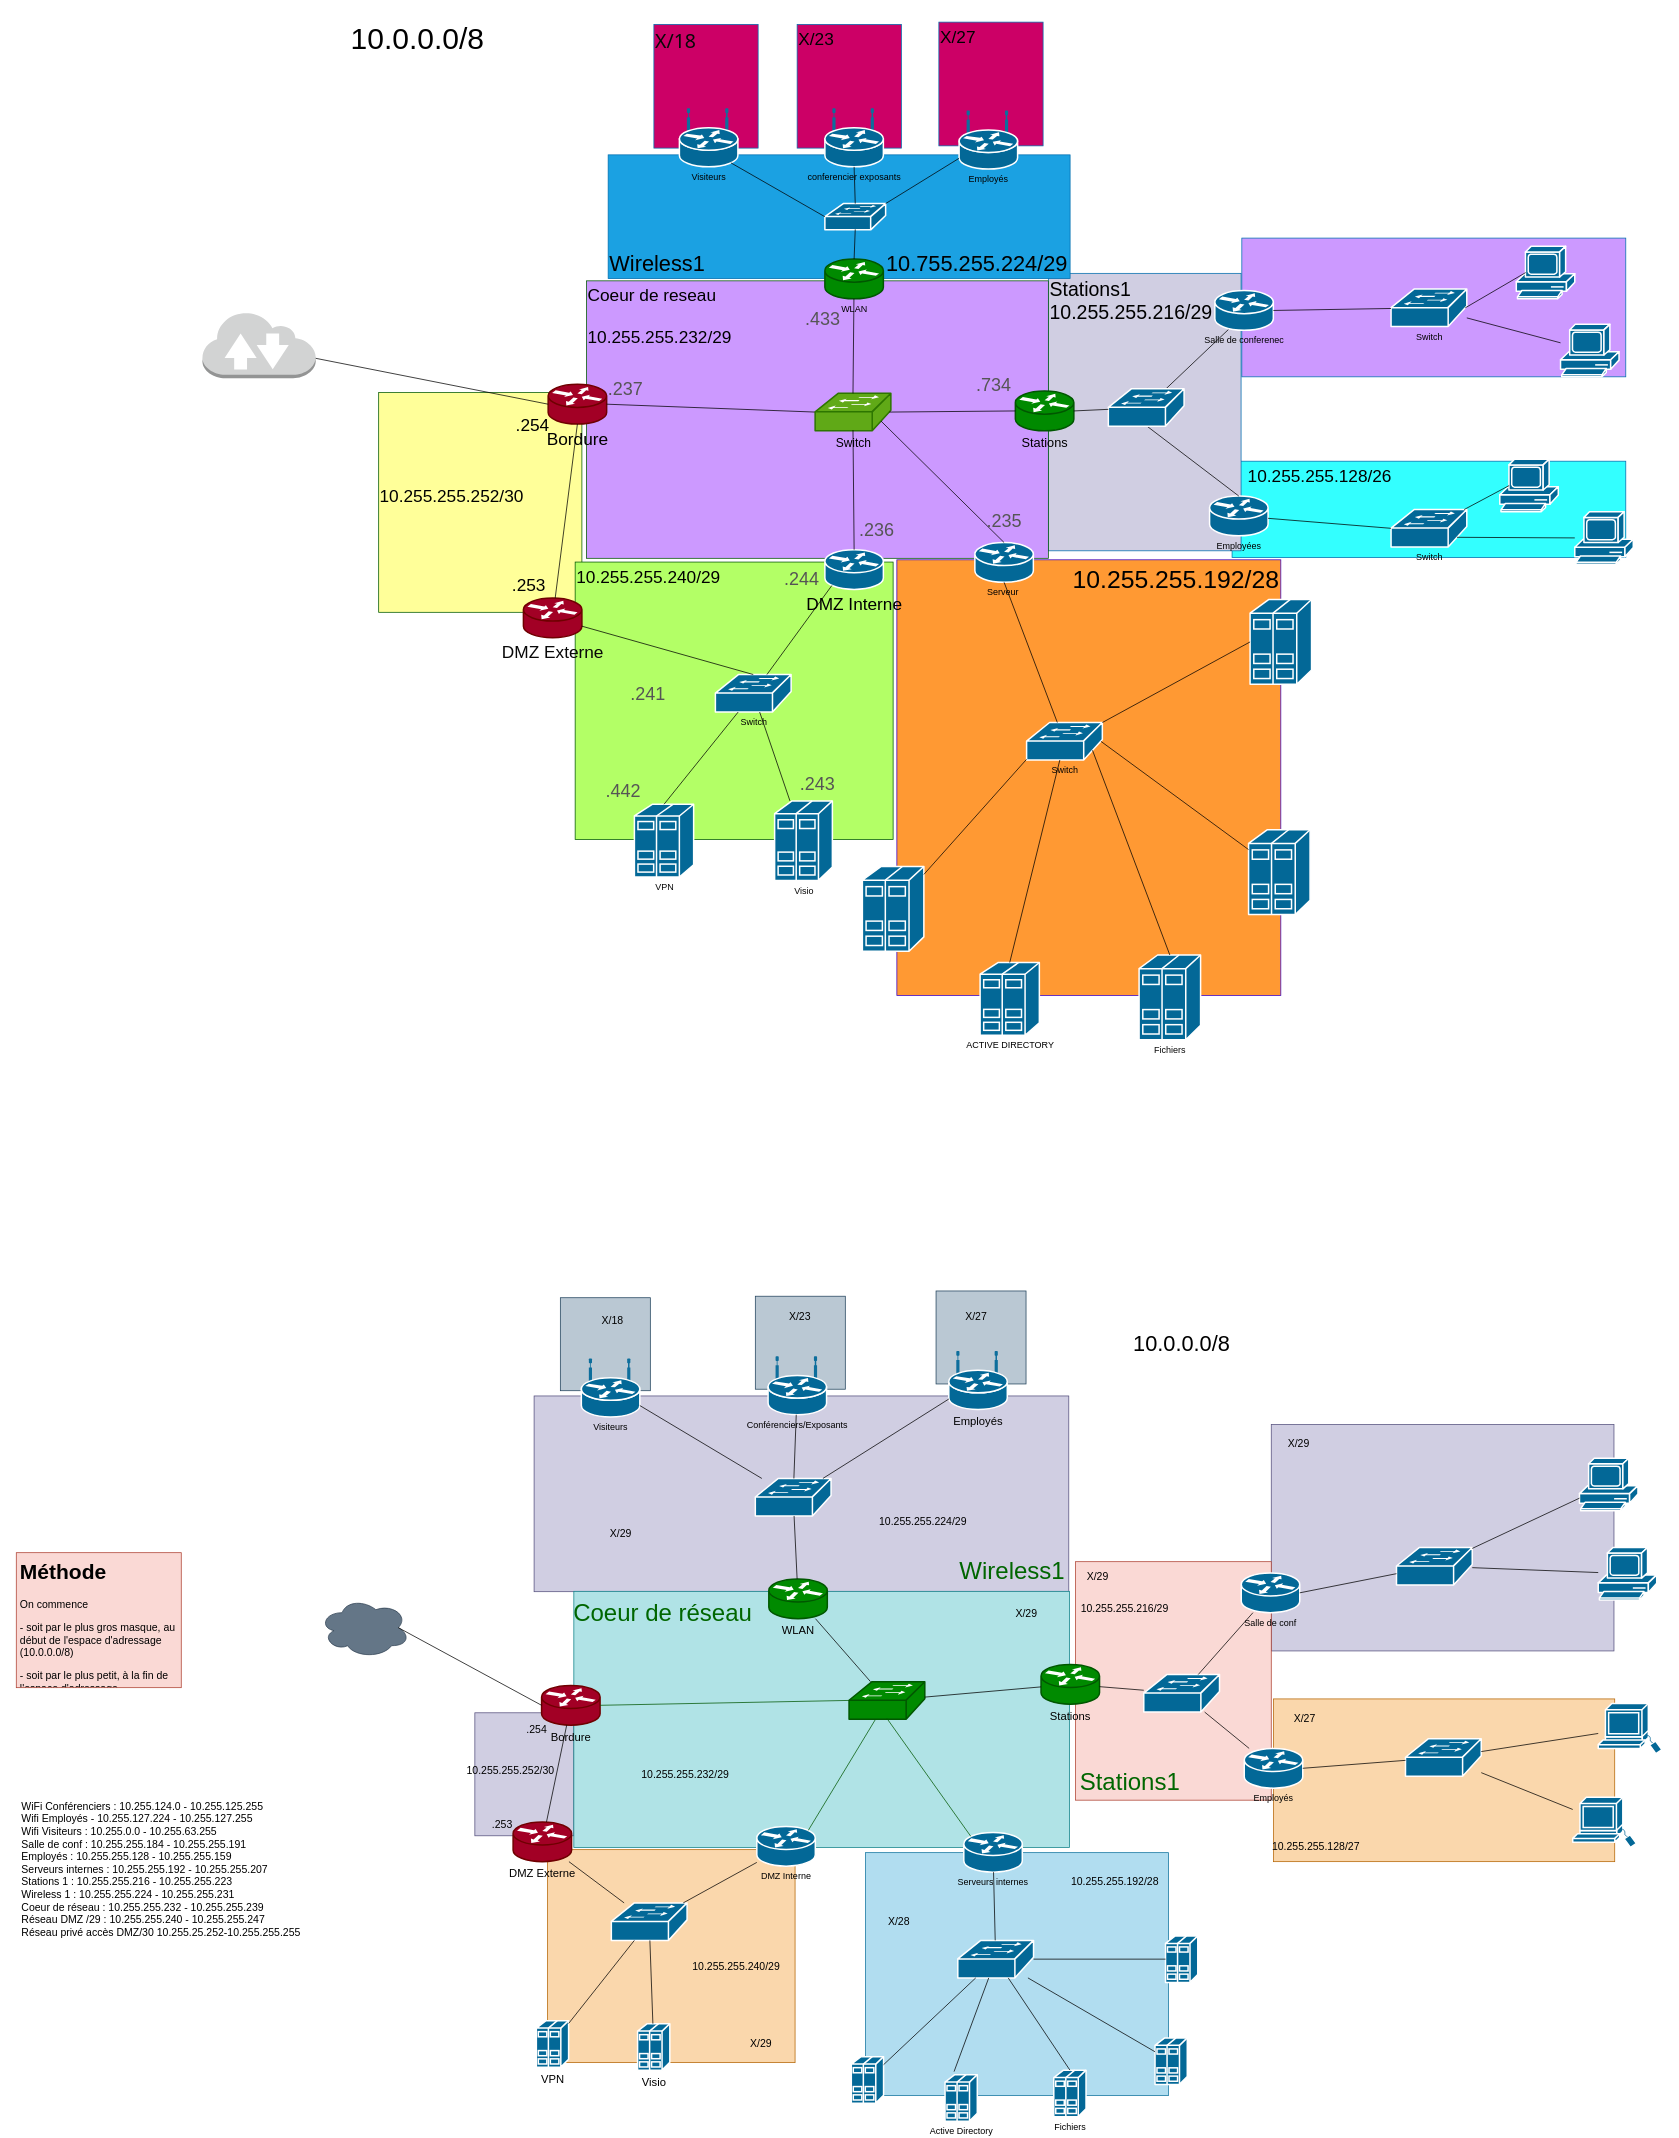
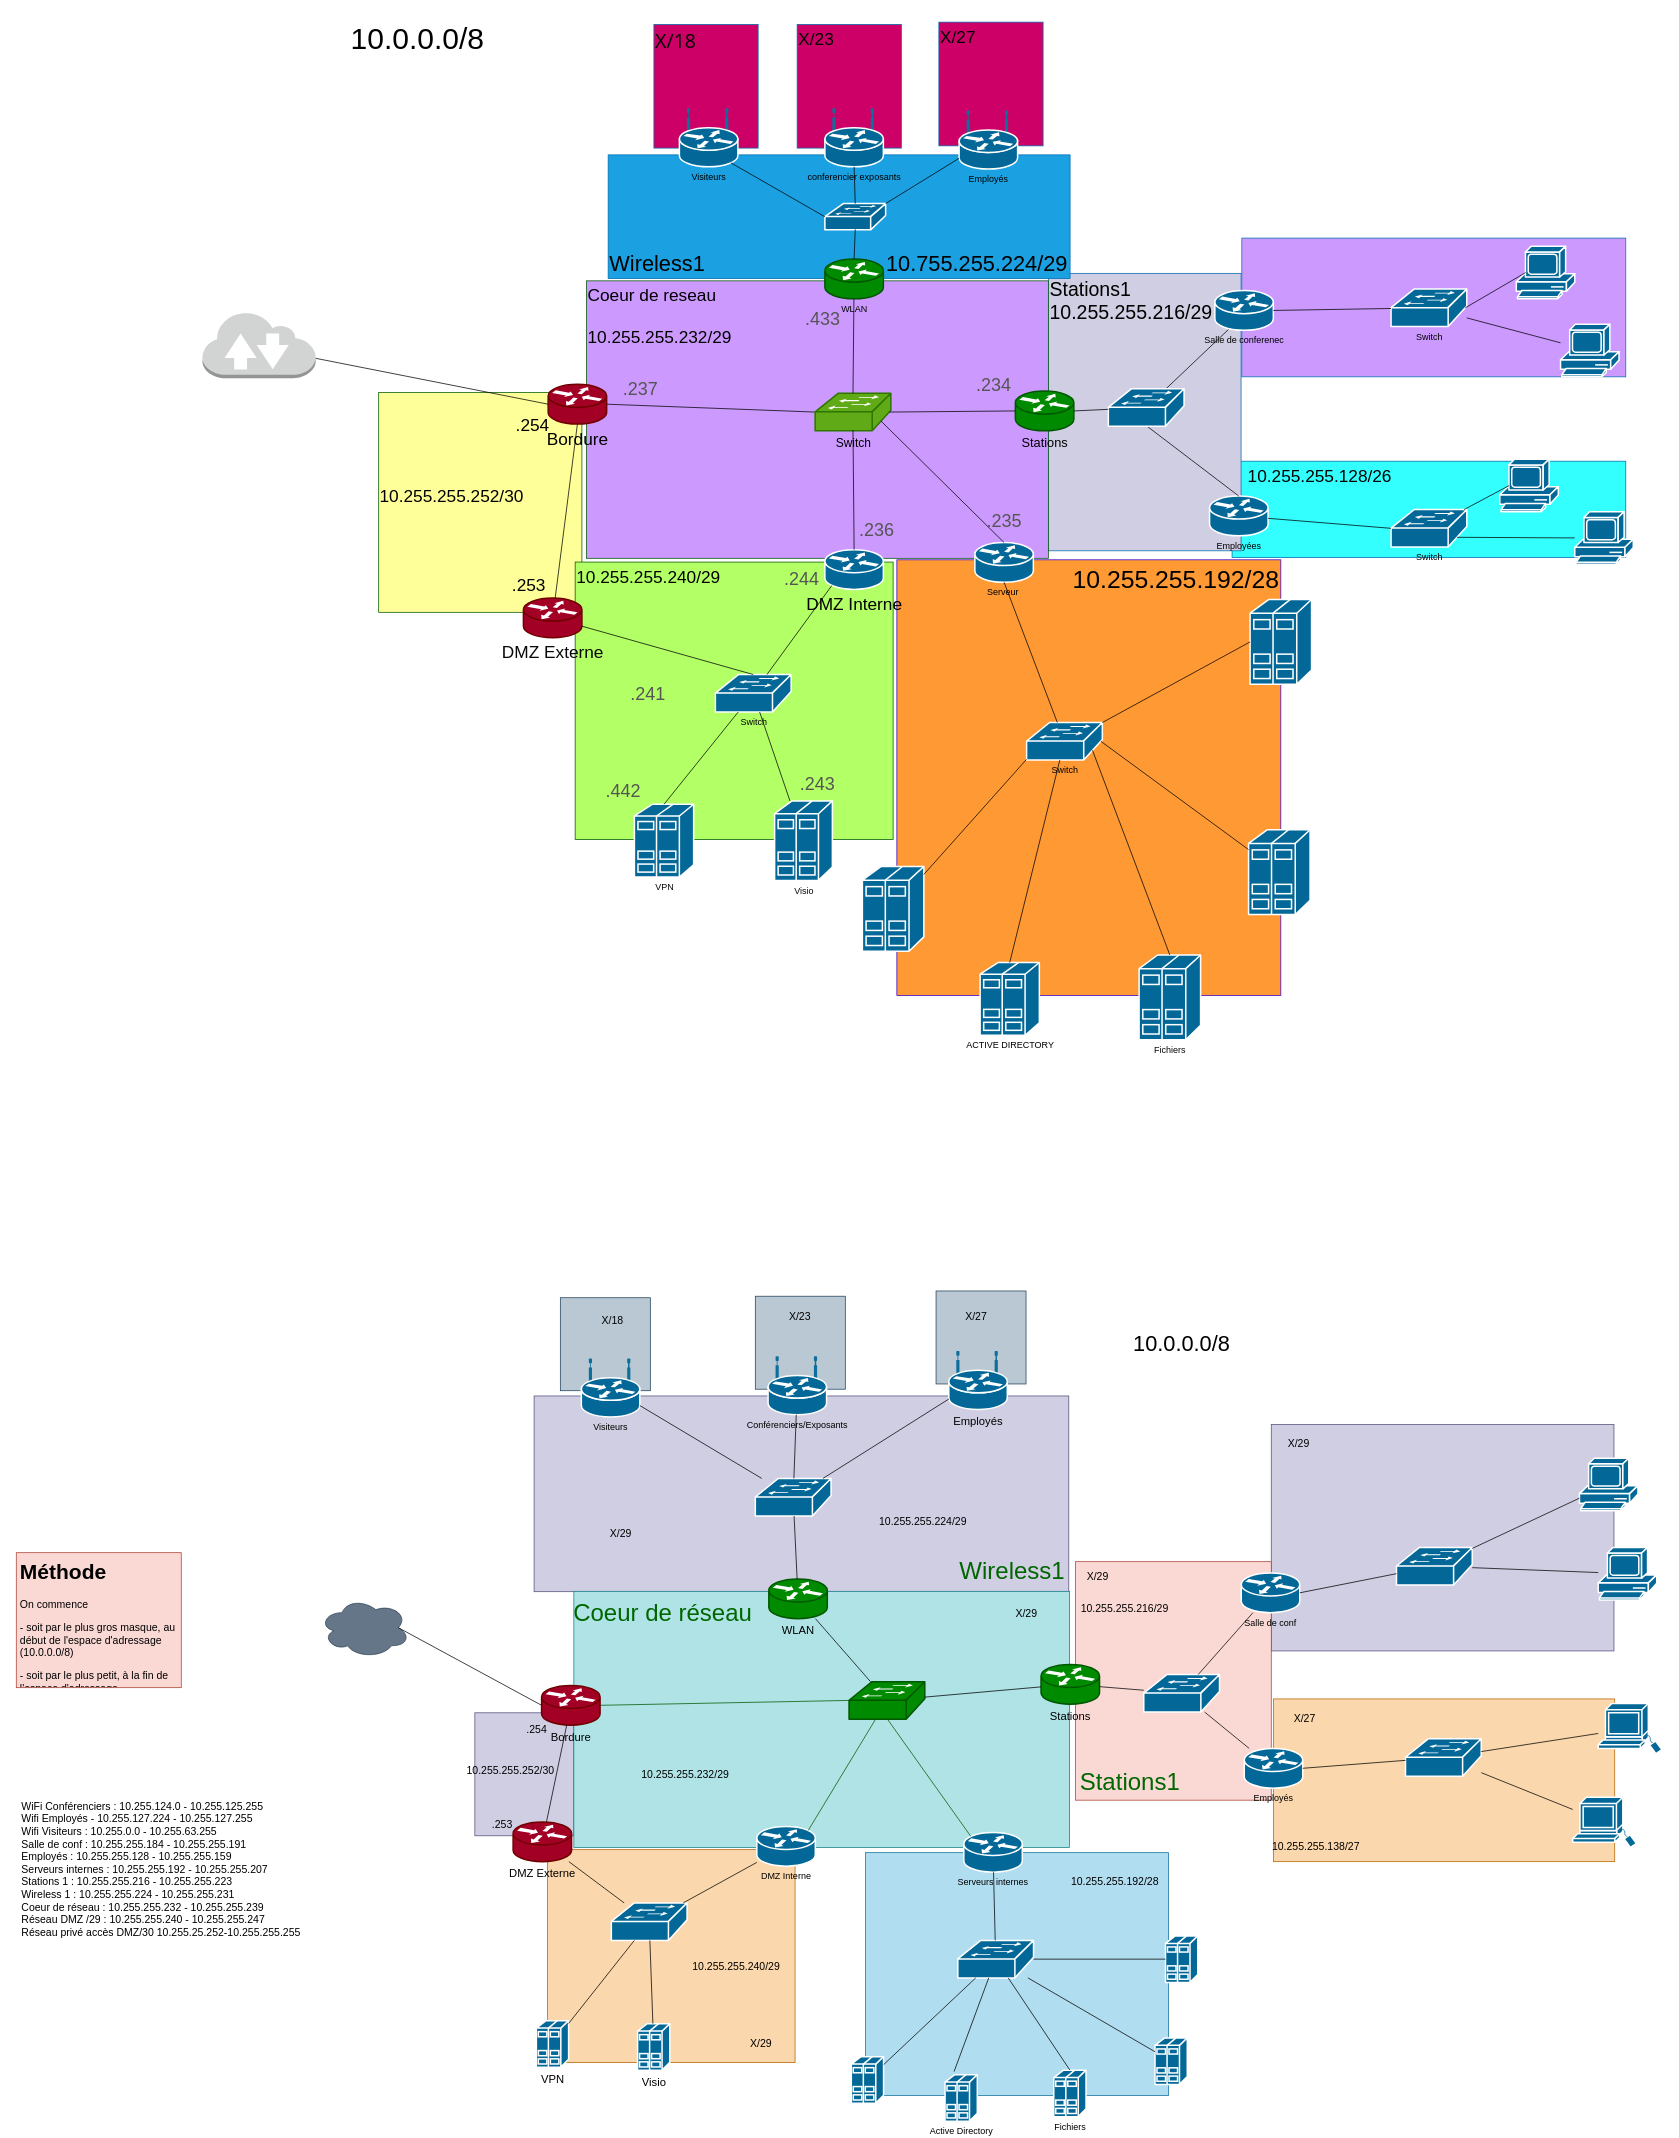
node ".734": label ".734" -> ".234"
node ".237": moved (627, 392) -> (642, 392)
node "10.255.255.128/27": label "10.255.255.128/27" -> "10.255.255.138/27"
node "X/28": removed
